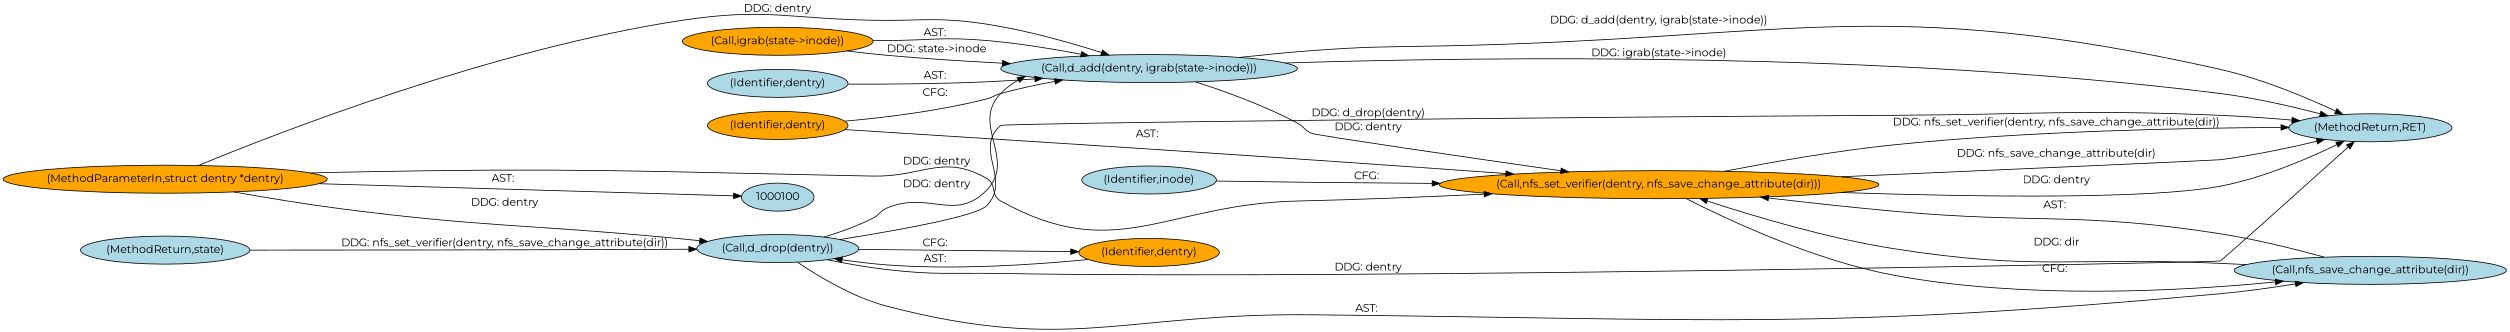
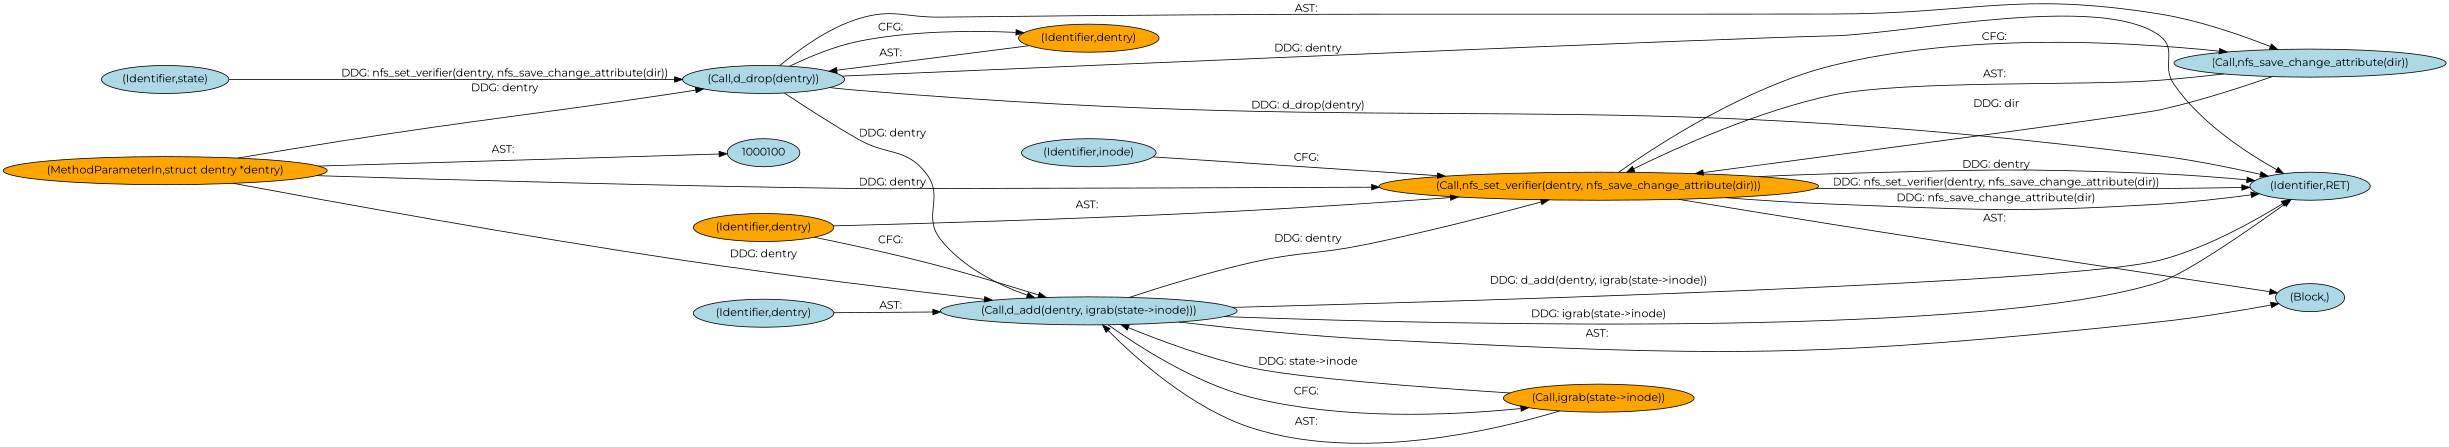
node "(MethodReturn,RET)": label "(MethodReturn,RET)" -> "(Identifier,RET)"
node "(MethodReturn,state)": label "(MethodReturn,state)" -> "(Identifier,state)"
node "(Block,)": added
edge "(Call,d_add(dentry, igrab(state->inode)))" -> "(Call,igrab(state->inode))": added, label "CFG:"
